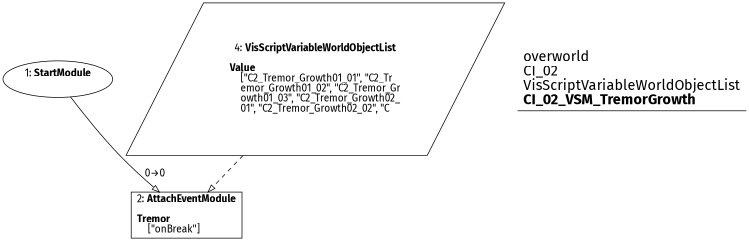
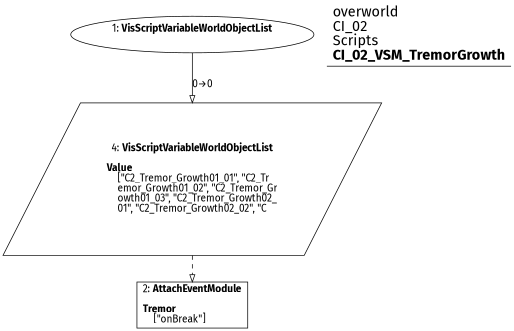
node "1:": text "StartModule" -> "VisScriptVariableWorldObjectList"
node "overworld": text "VisScriptVariableWorldObjectList" -> "Scripts"
edge "1:" -> "2:": now "1:" -> "4:"
